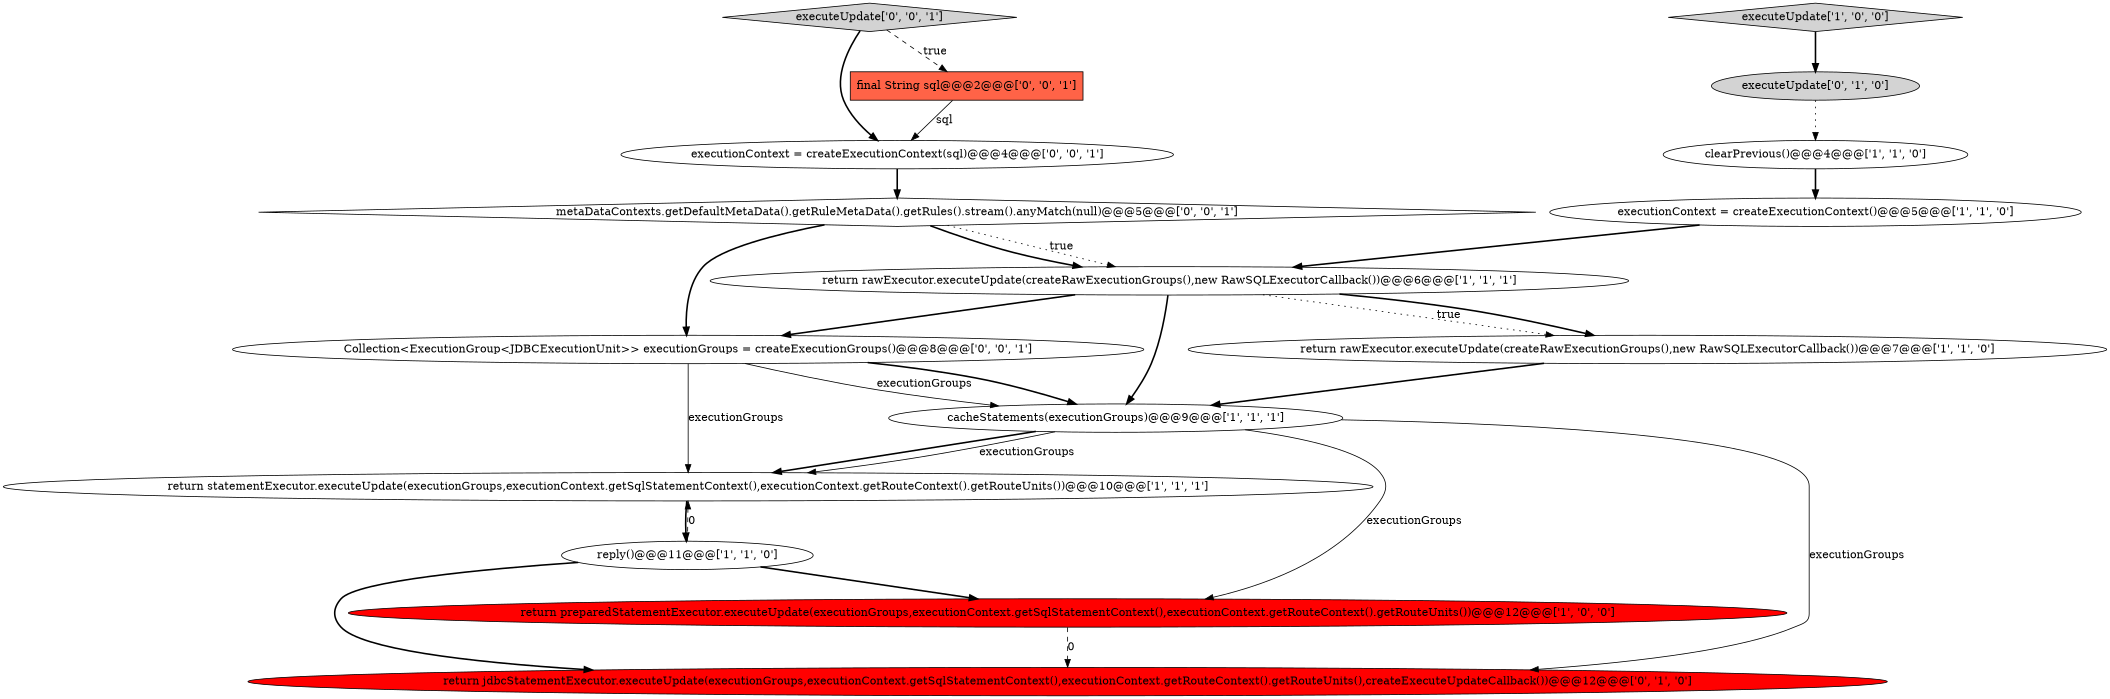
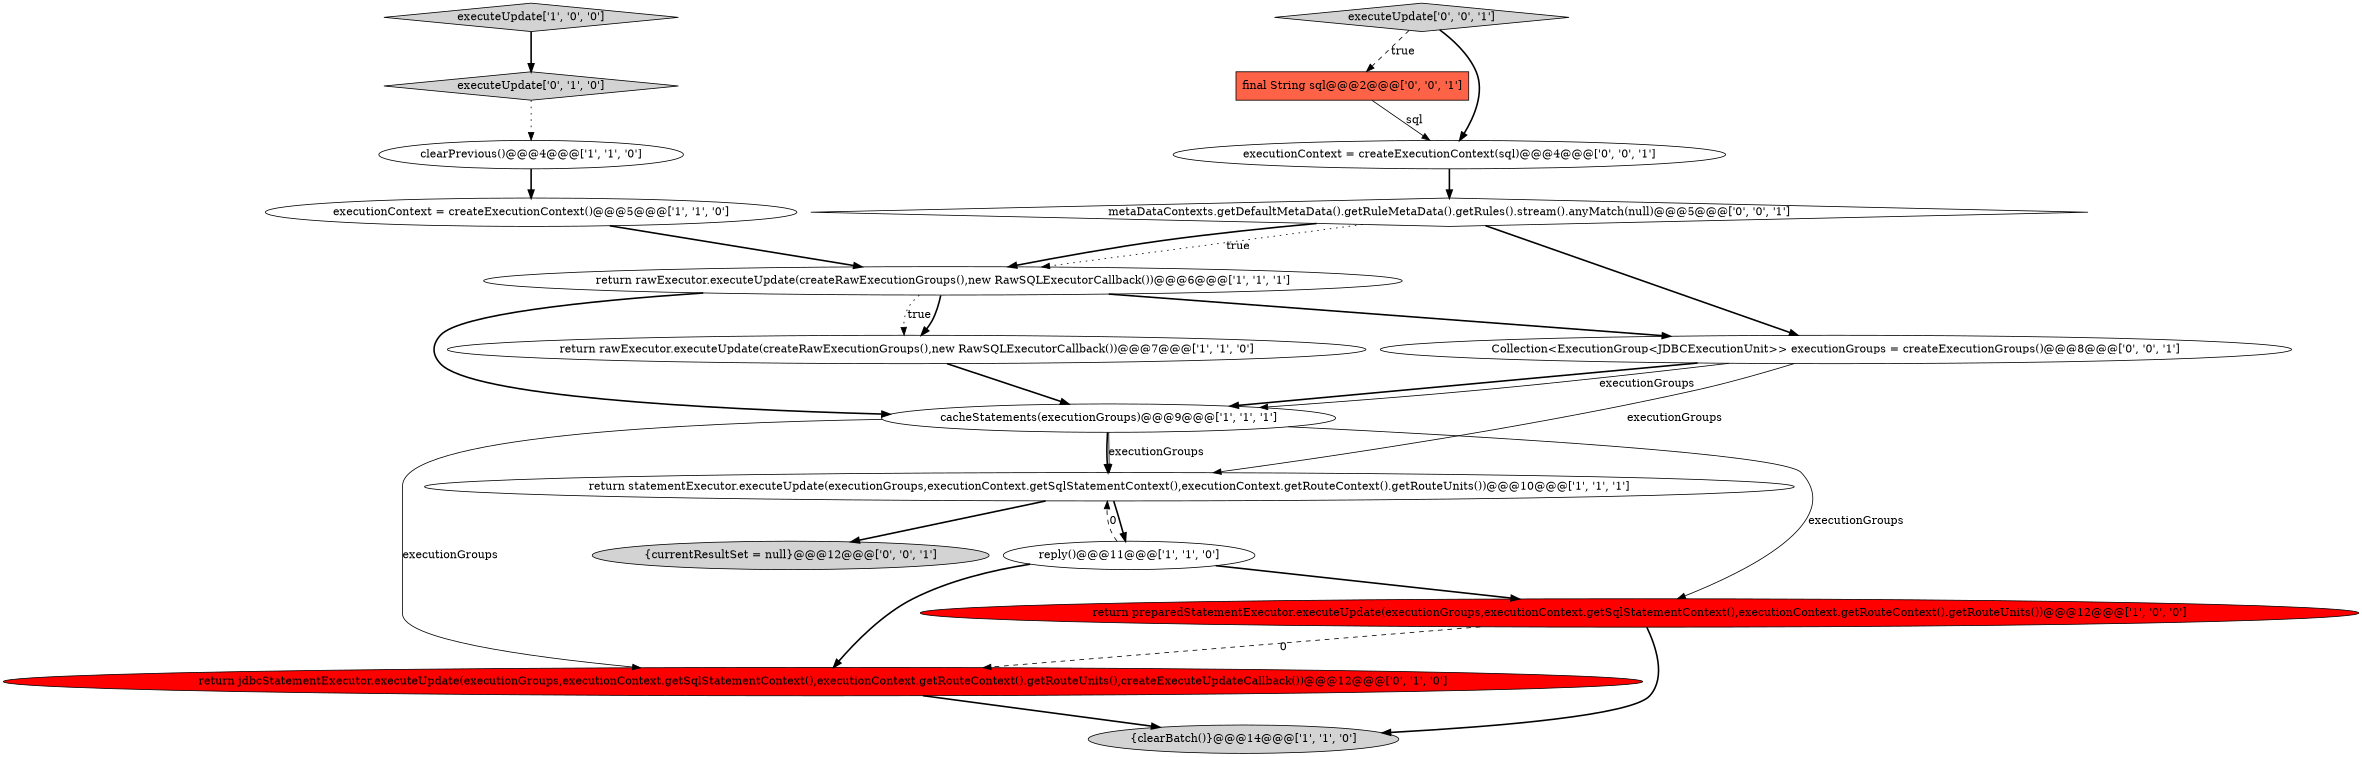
node "executeUpdate['0', '1', '0']": shape ellipse -> diamond
node "{currentResultSet = null}@@@12@@@['0', '0', '1']": added
node "{clearBatch()}@@@14@@@['1', '1', '0']": added
